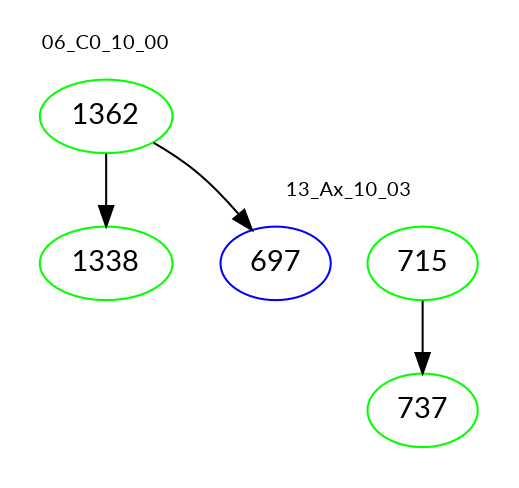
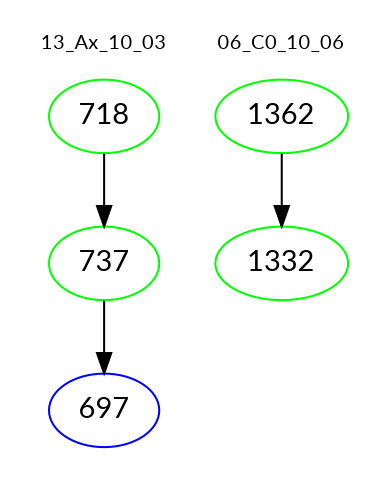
cluster "06_C0_10_00": label "06_C0_10_00" -> "06_C0_10_06"
edge "1362" -> "697": now "737" -> "697"
node "1338": label "1338" -> "1332"
node "715": label "715" -> "718"
